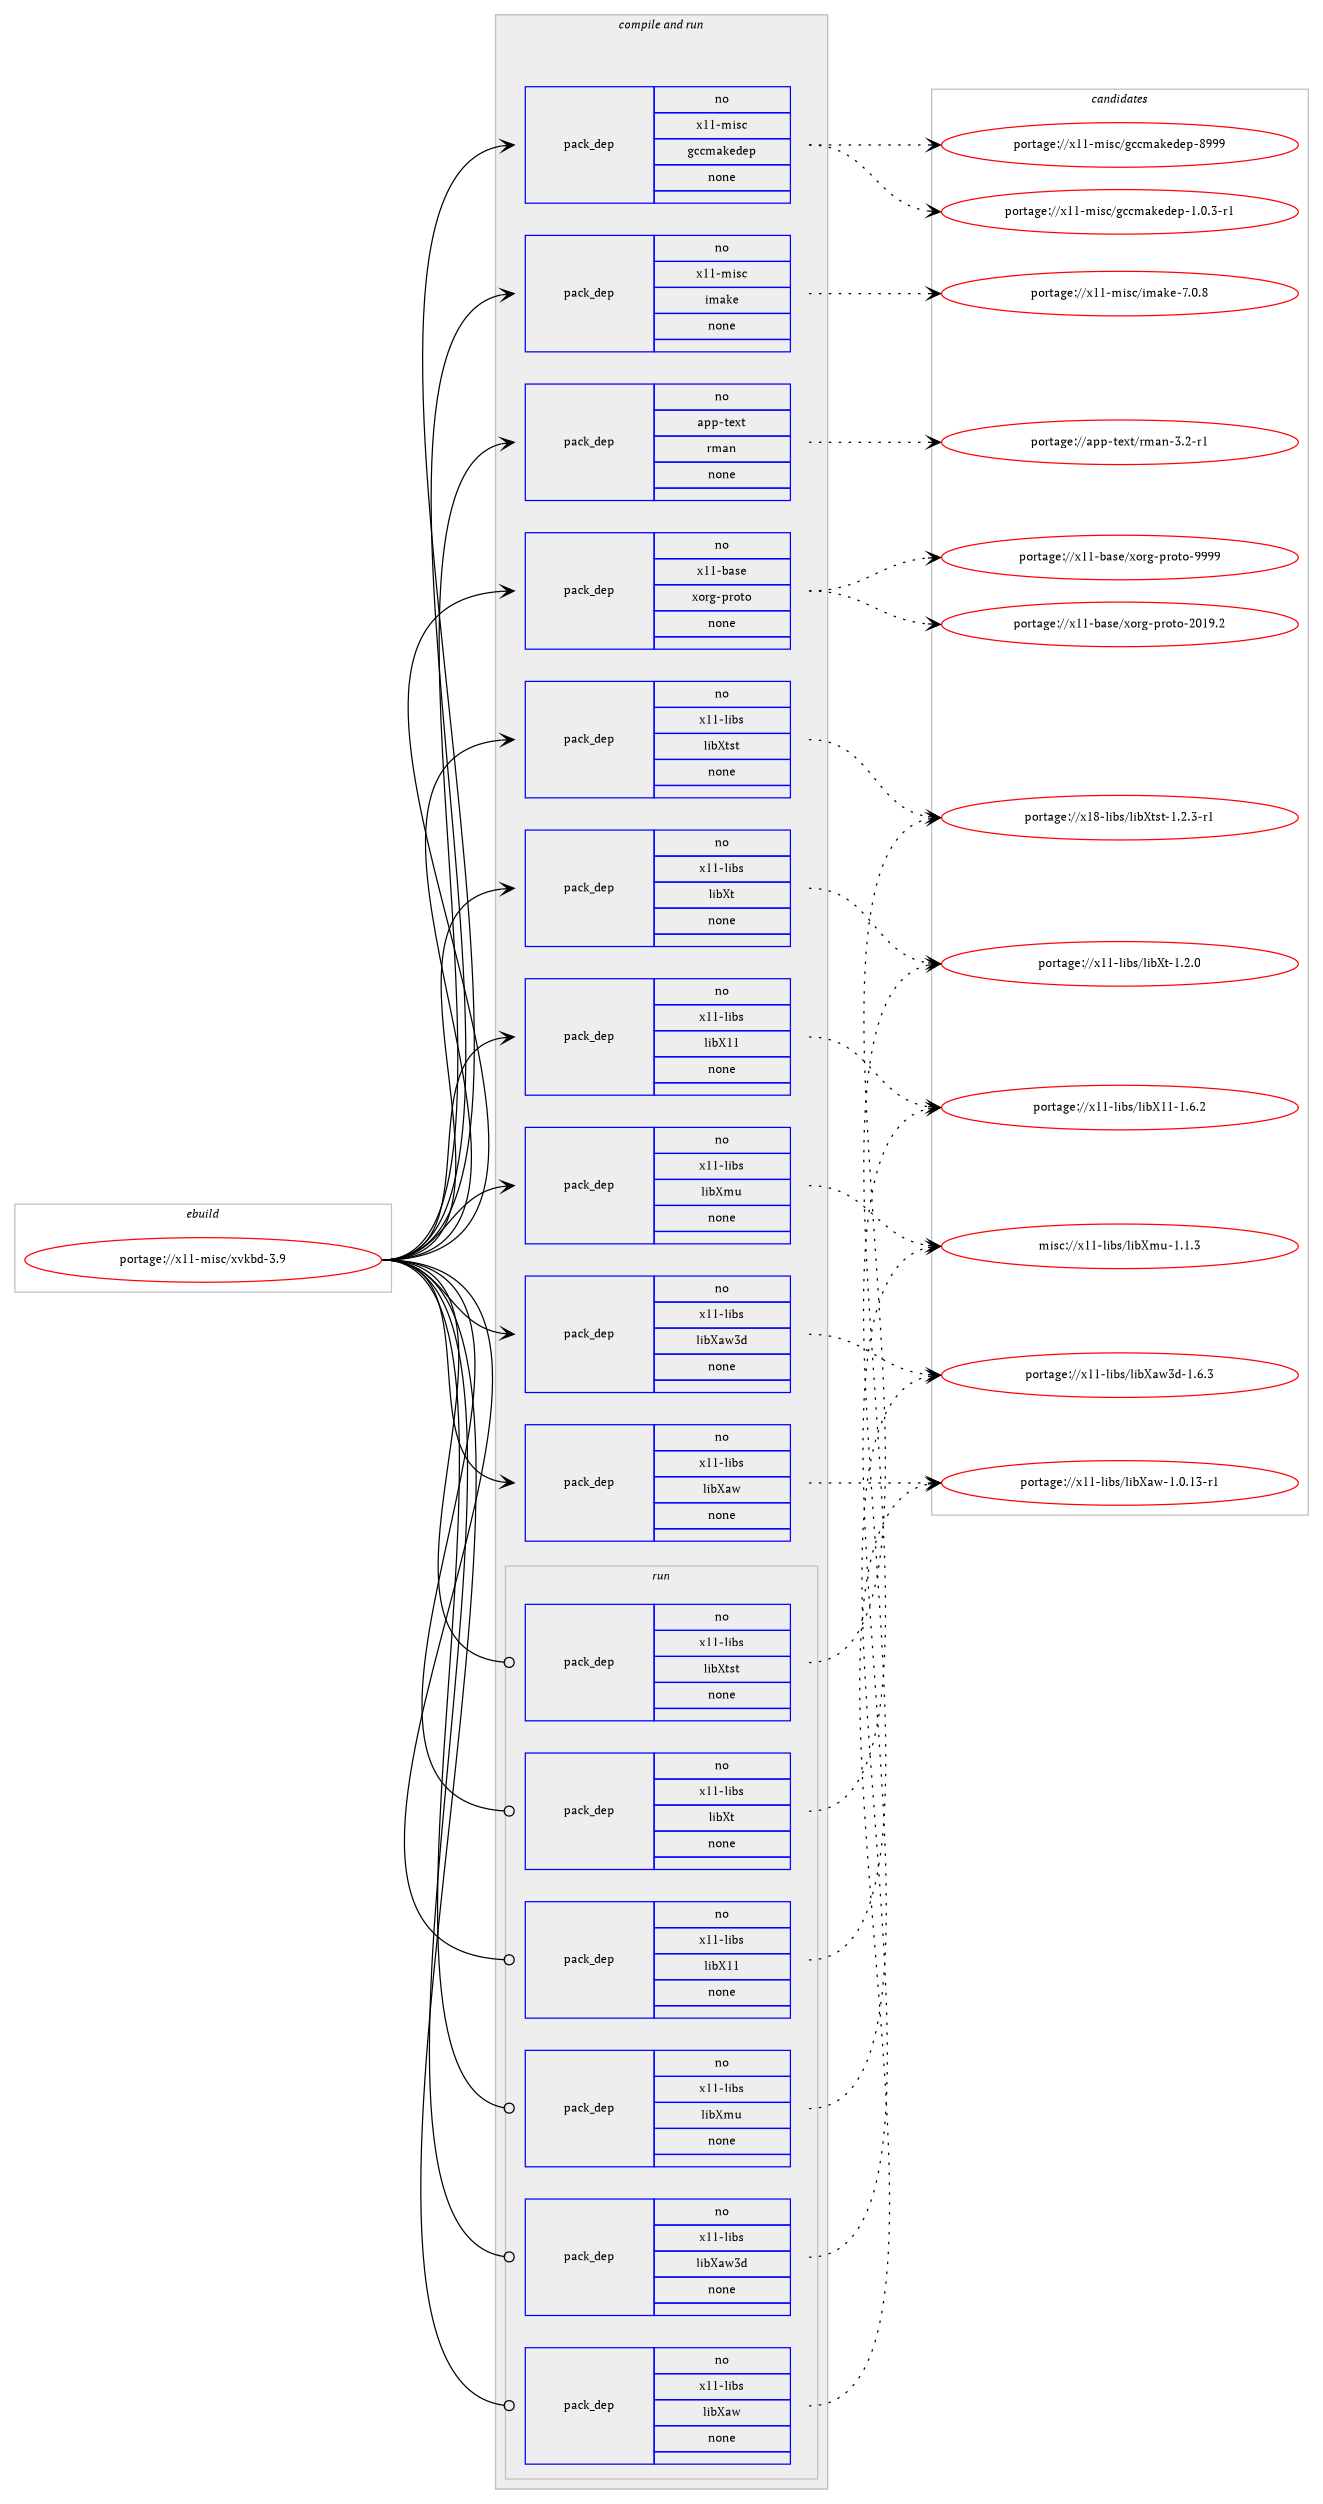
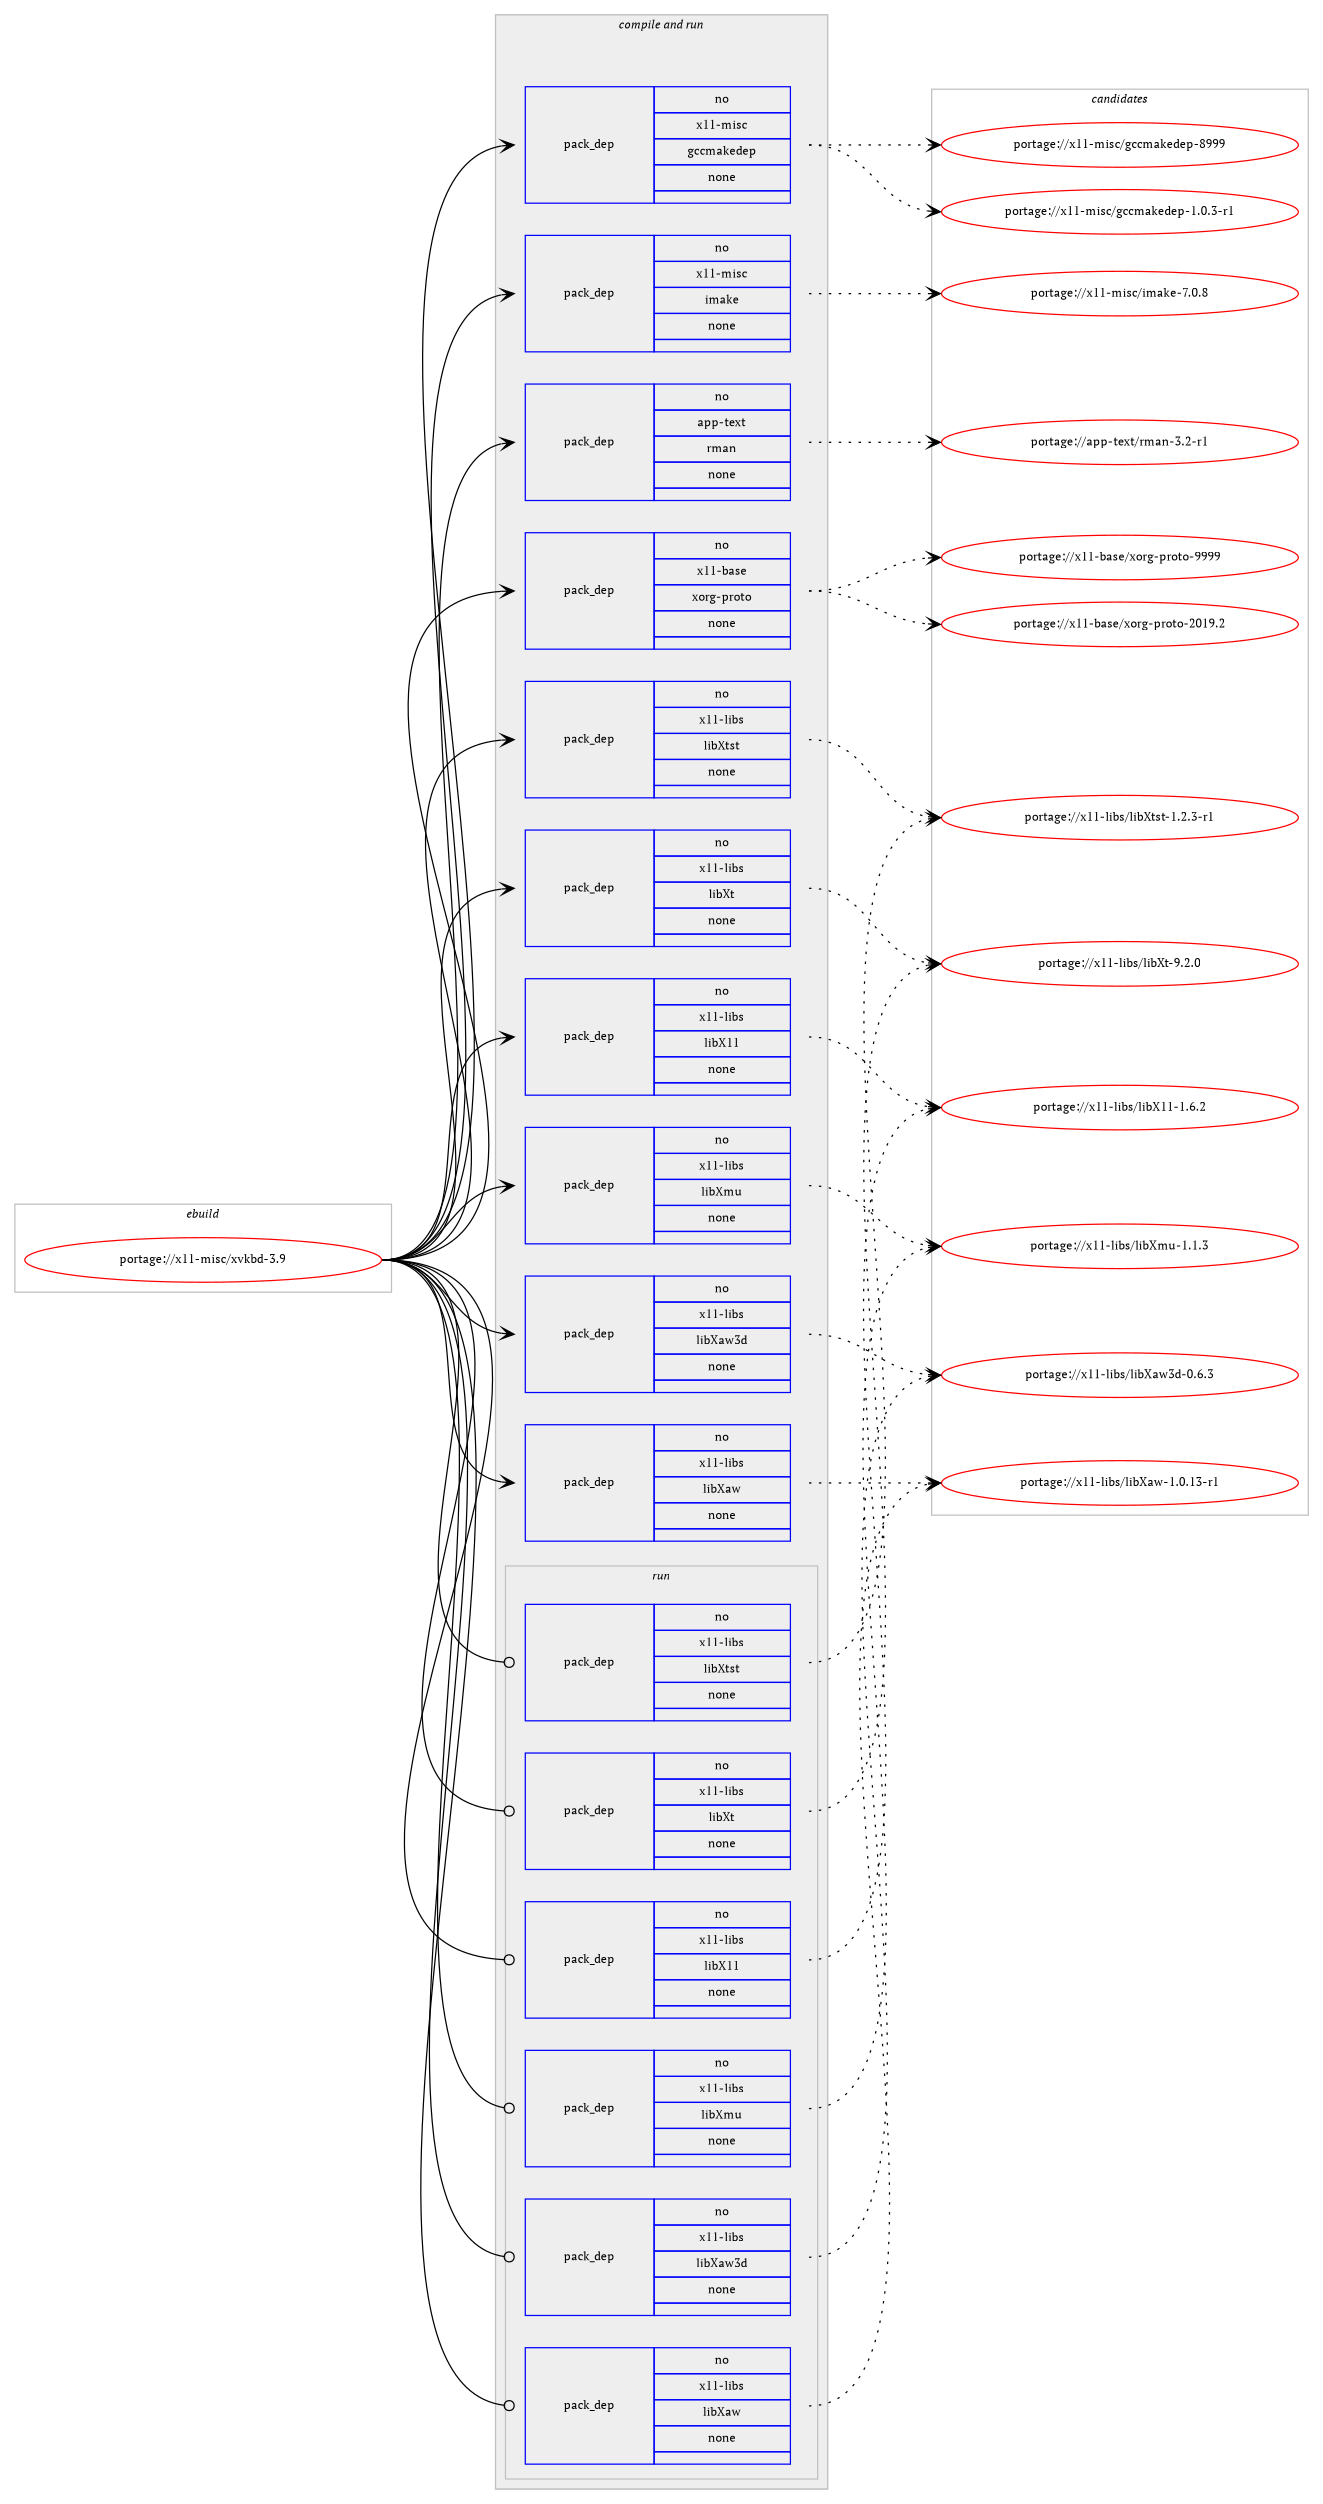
node "portage://x18-libs/libXtst-1.2.3-r1": label "portage://x18-libs/libXtst-1.2.3-r1" -> "portage://x11-libs/libXtst-1.2.3-r1"
node "portage://x11-libs/libXt-1.2.0": label "portage://x11-libs/libXt-1.2.0" -> "portage://x11-libs/libXt-9.2.0"
node "misc://x11-libs/libXmu-1.1.3": label "misc://x11-libs/libXmu-1.1.3" -> "portage://x11-libs/libXmu-1.1.3"
node "portage://x11-libs/libXaw3d-1.6.3": label "portage://x11-libs/libXaw3d-1.6.3" -> "portage://x11-libs/libXaw3d-0.6.3"
